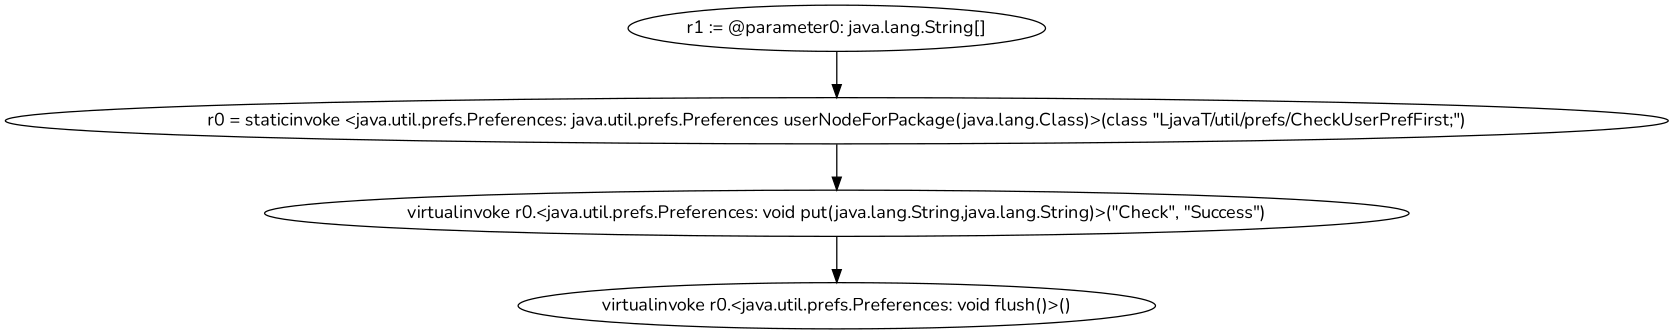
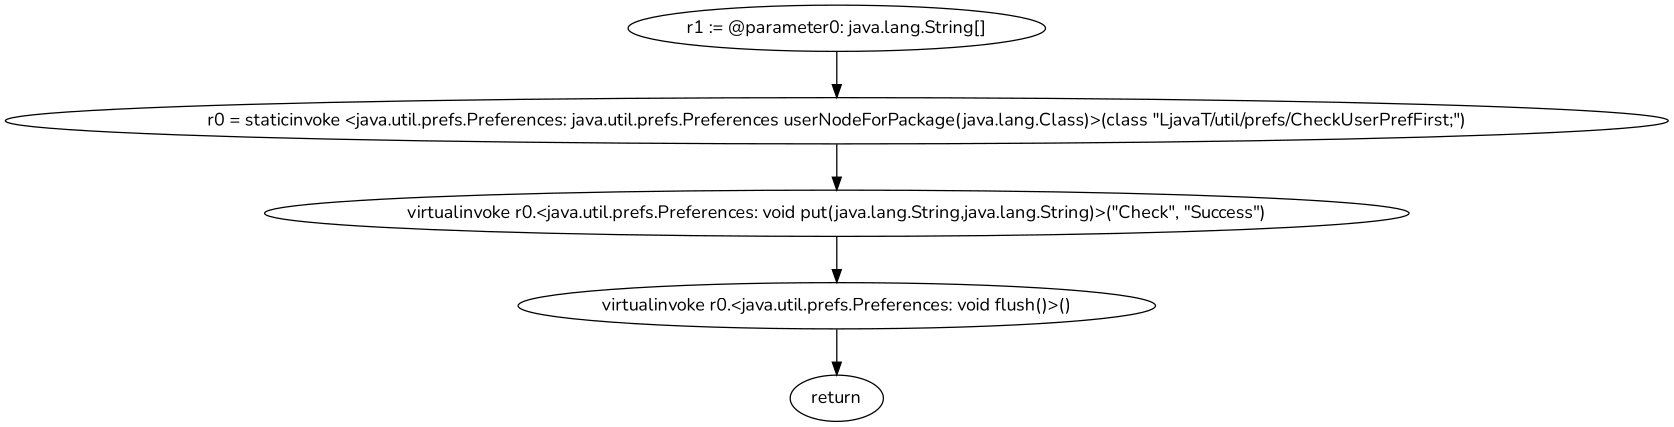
node "return": added
